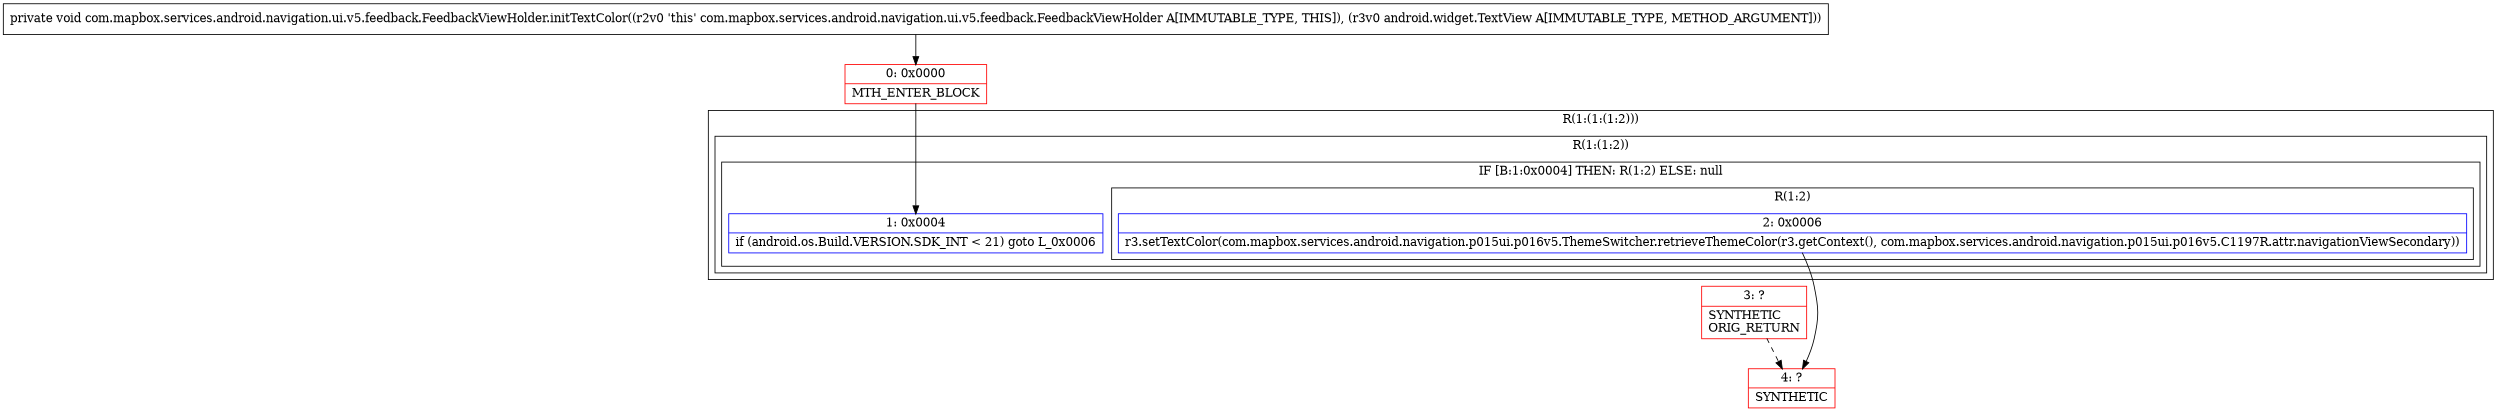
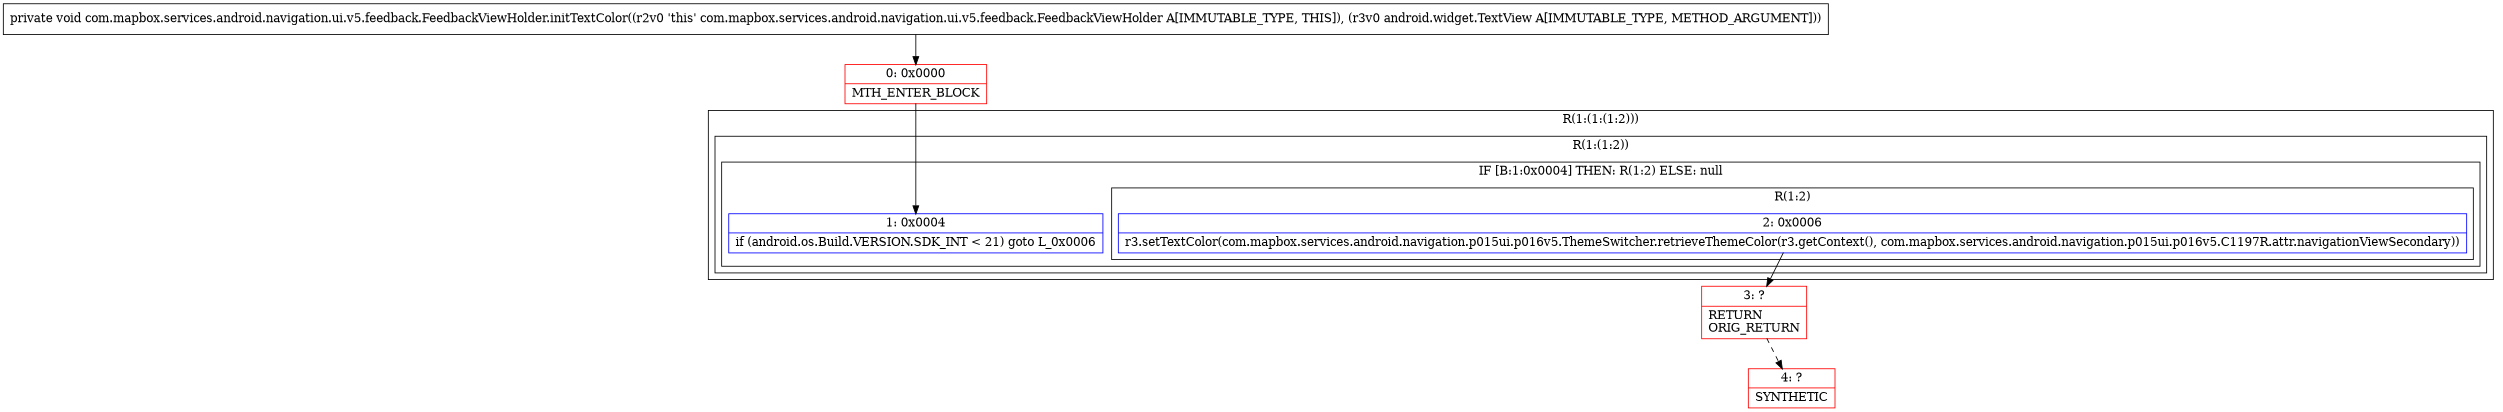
edge "2: 0x0006" -> "4: ?": now "2: 0x0006" -> "3: ?"
node "3: ?": text "SYNTHETIC" -> "RETURN"
